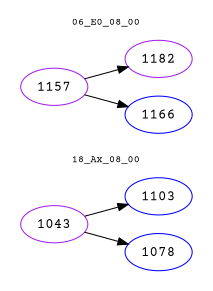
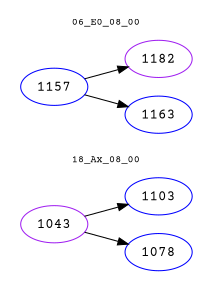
node "1157": color purple -> blue
node "1166": label "1166" -> "1163"
